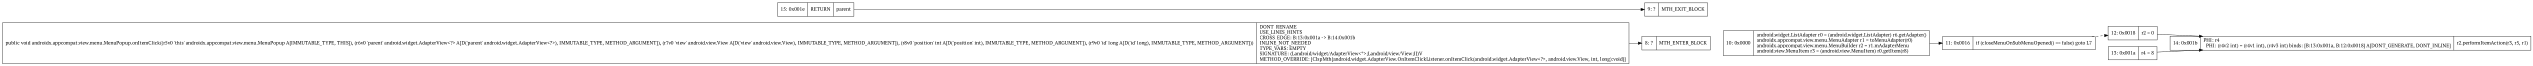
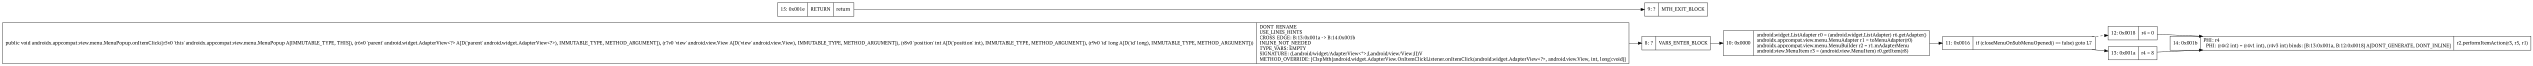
node "15: 0x001e": text "parent" -> "return"
node "12: 0x0018": text "r2 = 0" -> "r4 = 0"
node "8: ?": text "MTH_ENTER_BLOCK" -> "VARS_ENTER_BLOCK"
edge "8: ?" -> "10: 0x0000": added
edge "11: 0x0016" -> "13: 0x001a": added
